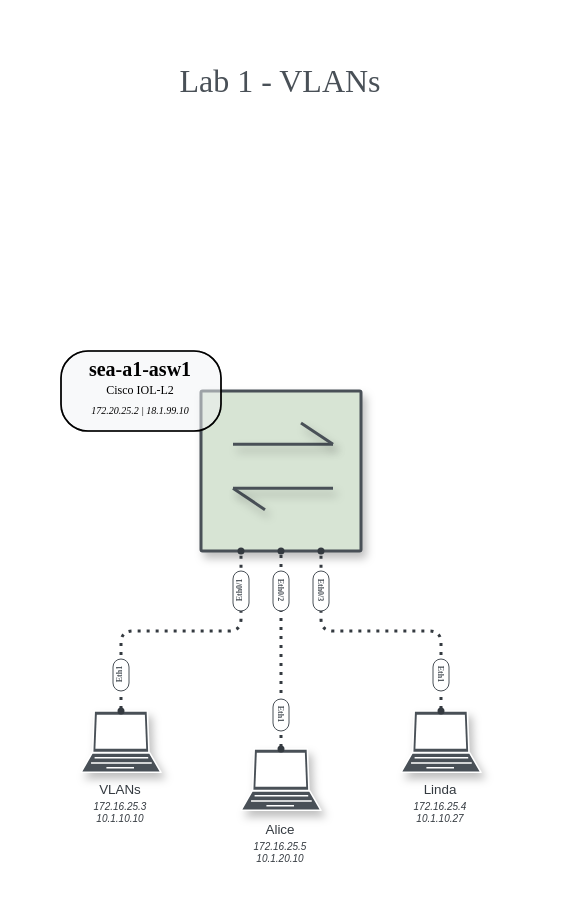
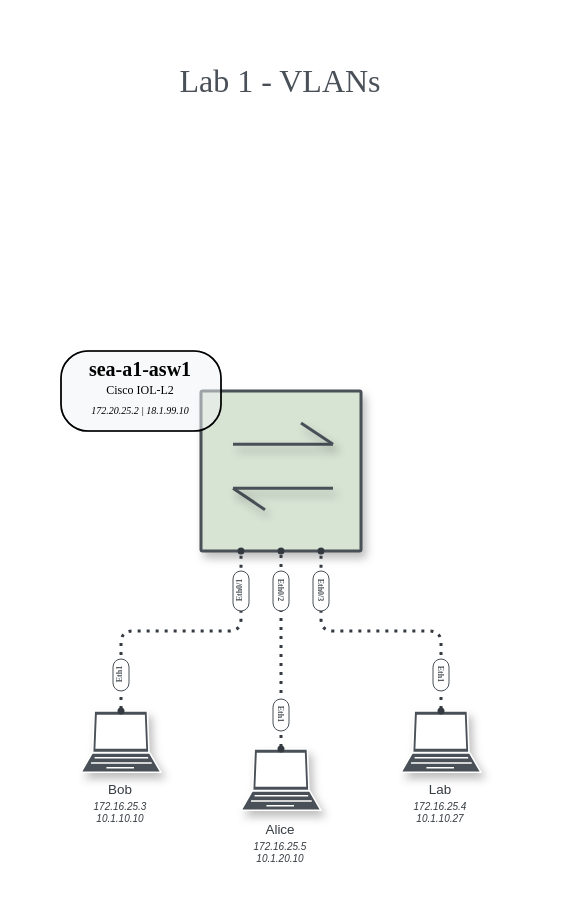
node "VLANs": label "VLANs" -> "Bob"
node "Linda": label "Linda" -> "Lab"
